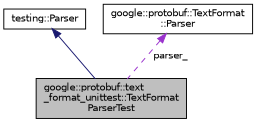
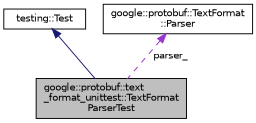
node "testing::Parser": label "testing::Parser" -> "testing::Test"
